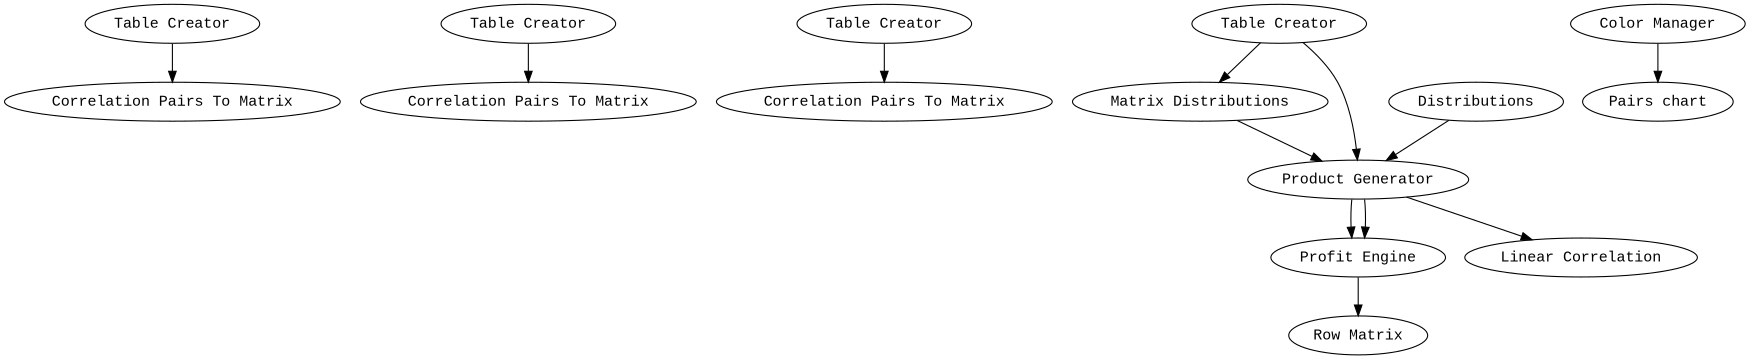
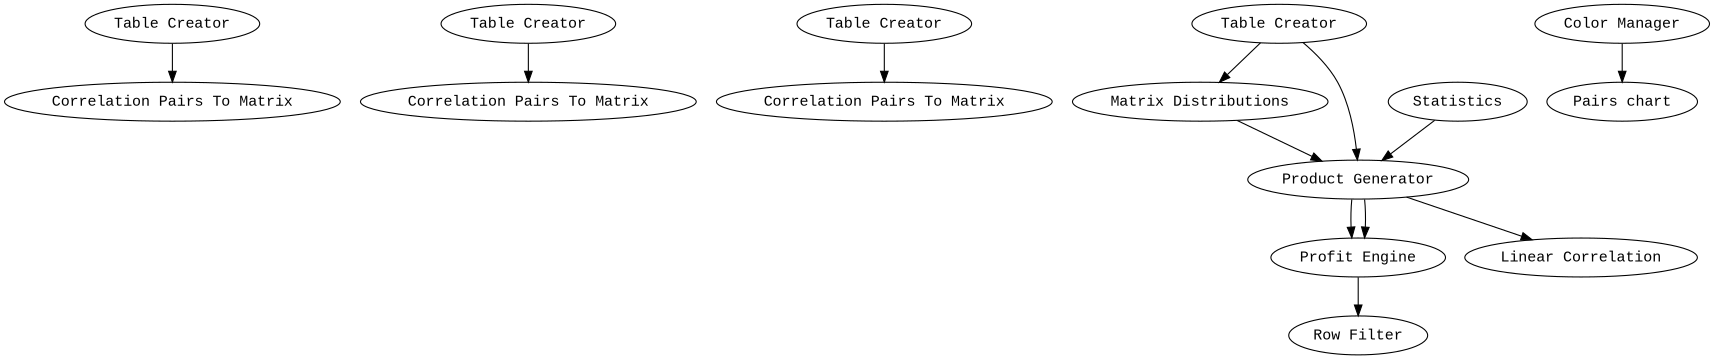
node "Distributions": label "Distributions" -> "Statistics"
node "Row Matrix": label "Row Matrix" -> "Row Filter"
